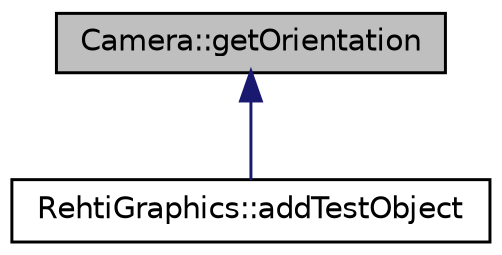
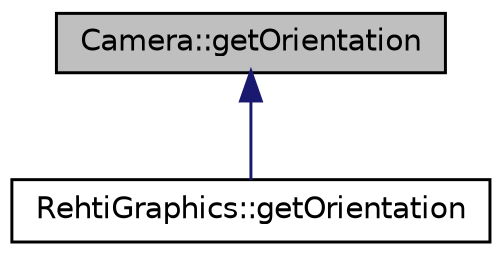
node "RehtiGraphics::addTestObject": label "RehtiGraphics::addTestObject" -> "RehtiGraphics::getOrientation"
